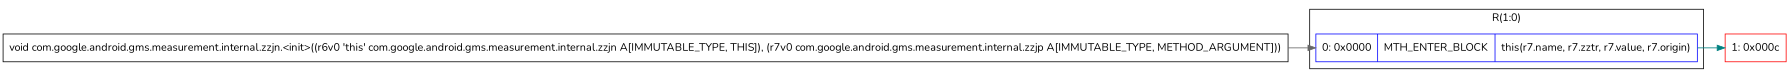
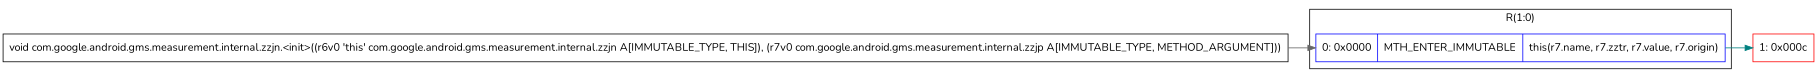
node "0: 0x0000": text "MTH_ENTER_BLOCK" -> "MTH_ENTER_IMMUTABLE"
